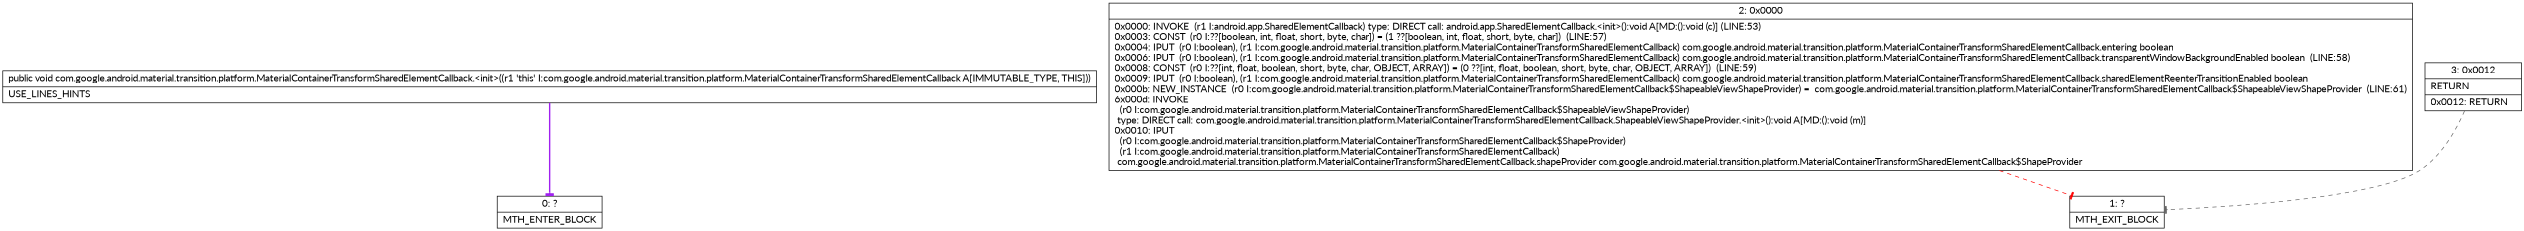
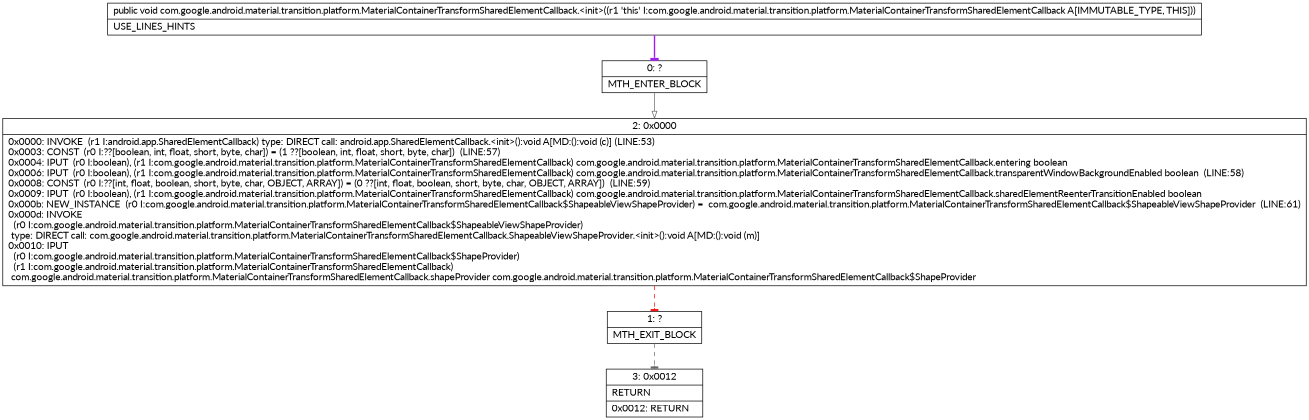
node "2: 0x0000": text "6x000d: INVOKE" -> "0x000d: INVOKE"
edge "0: ?" -> "2: 0x0000": added
edge "3: 0x0012" -> "1: ?": reversed
